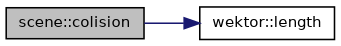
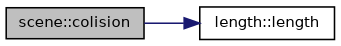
node "wektor::length": label "wektor::length" -> "length::length"
